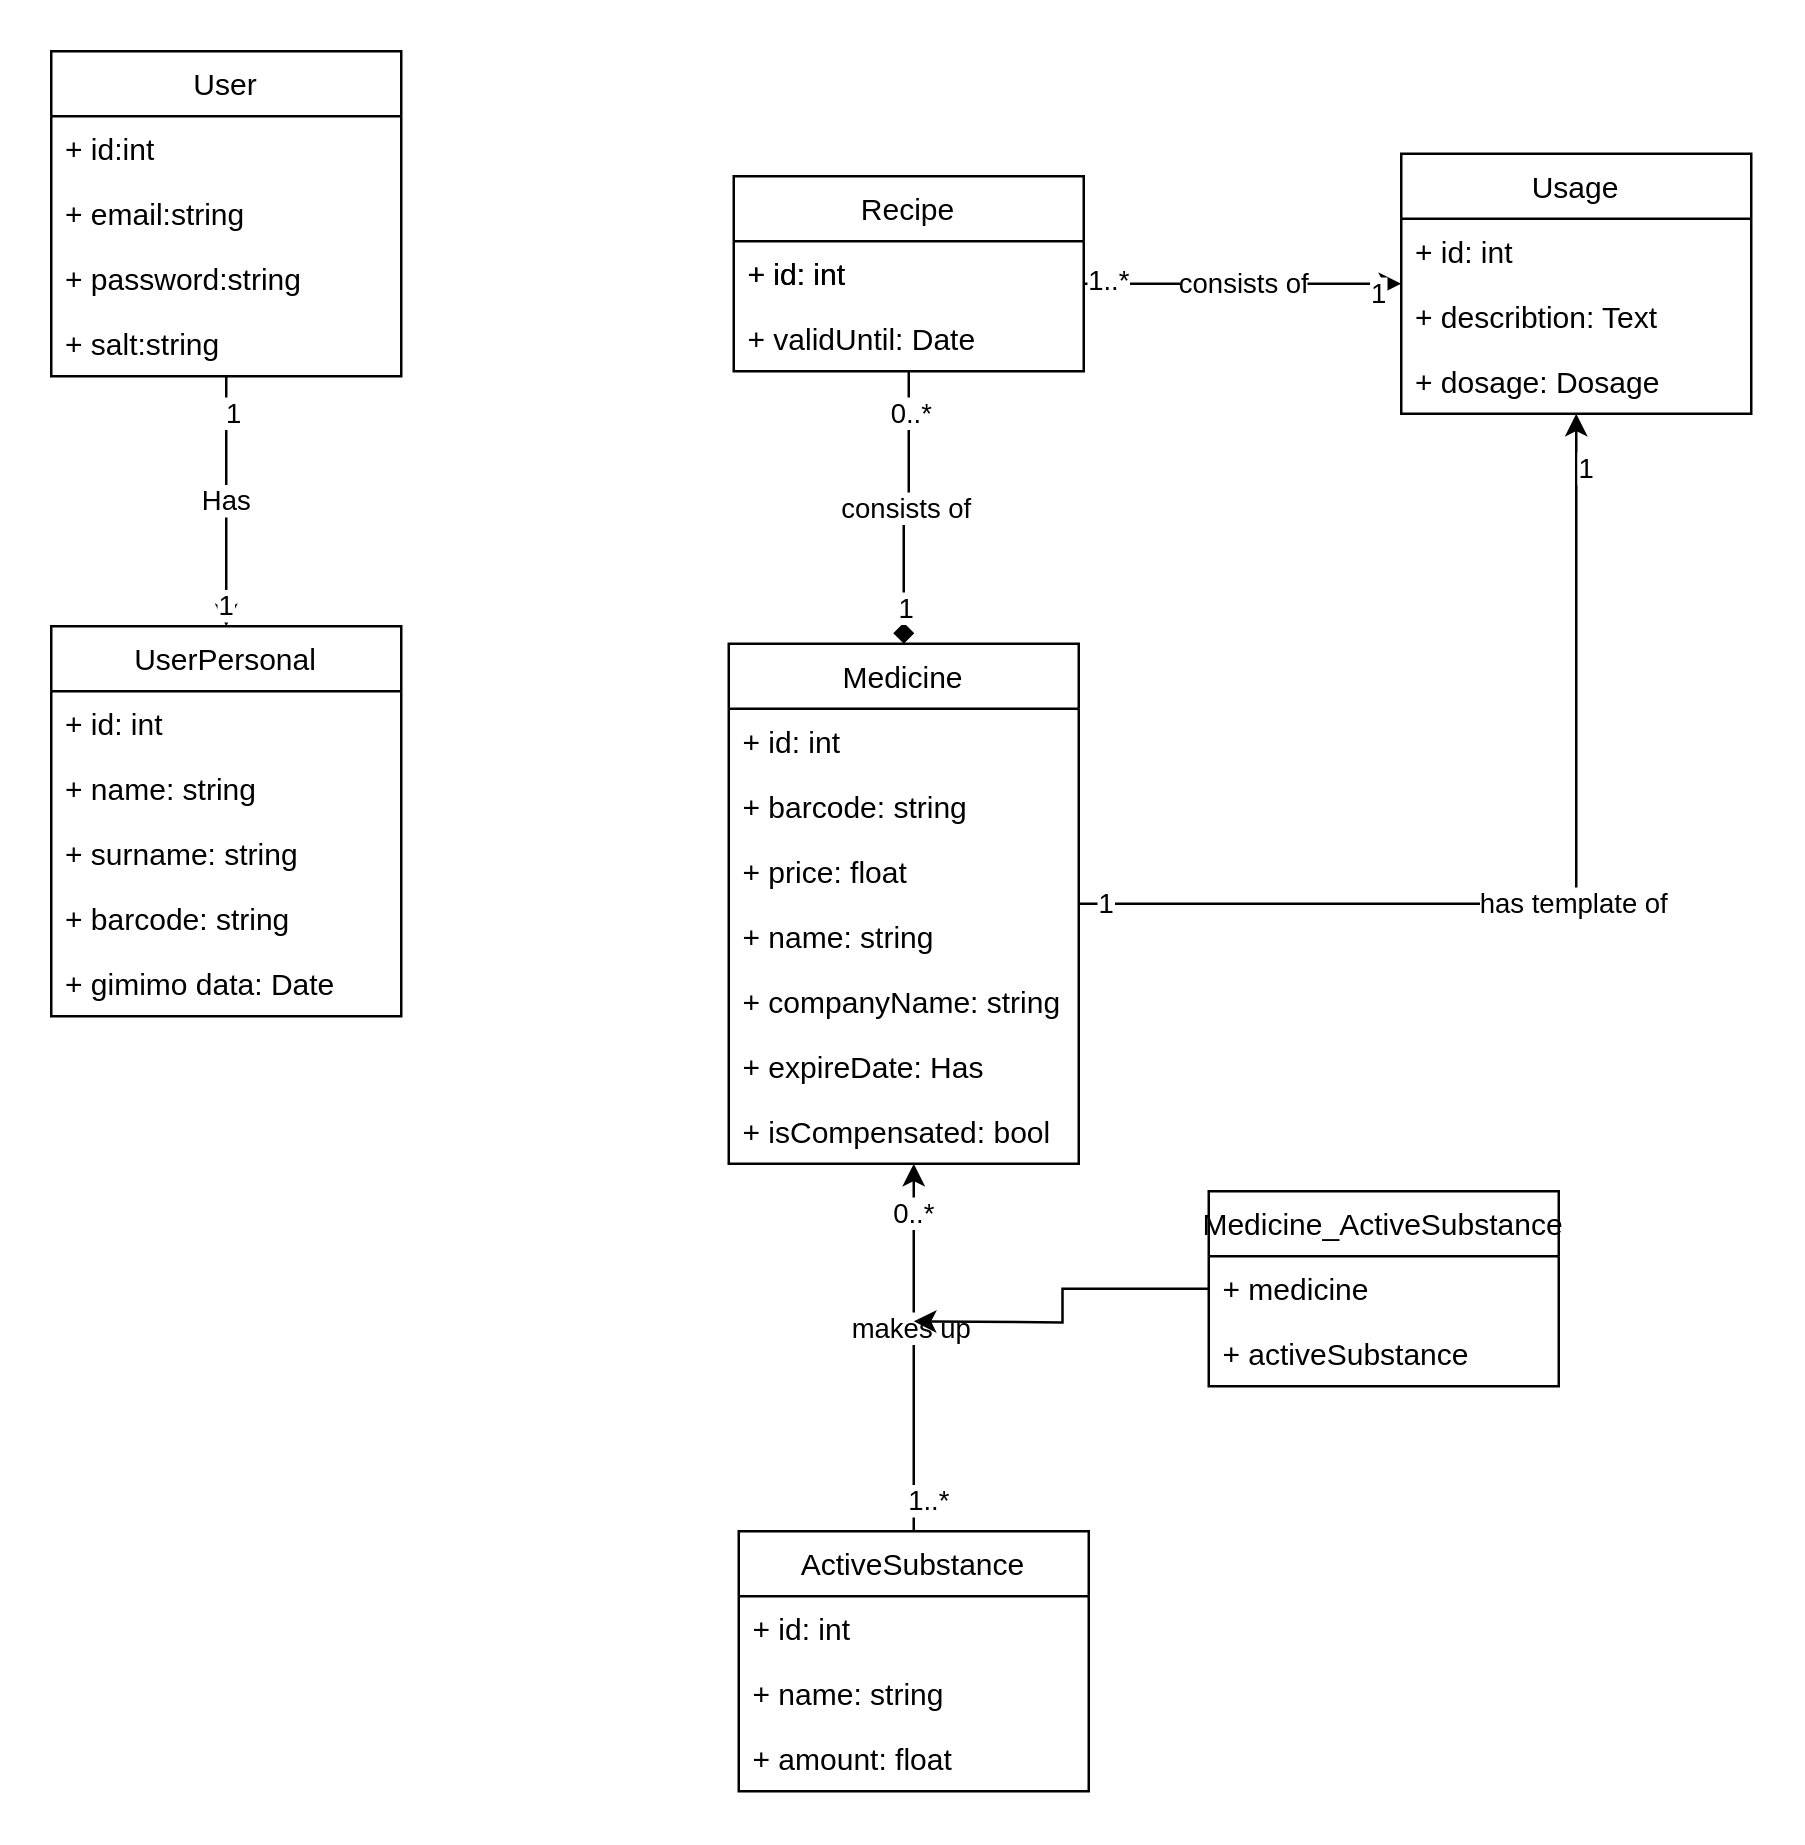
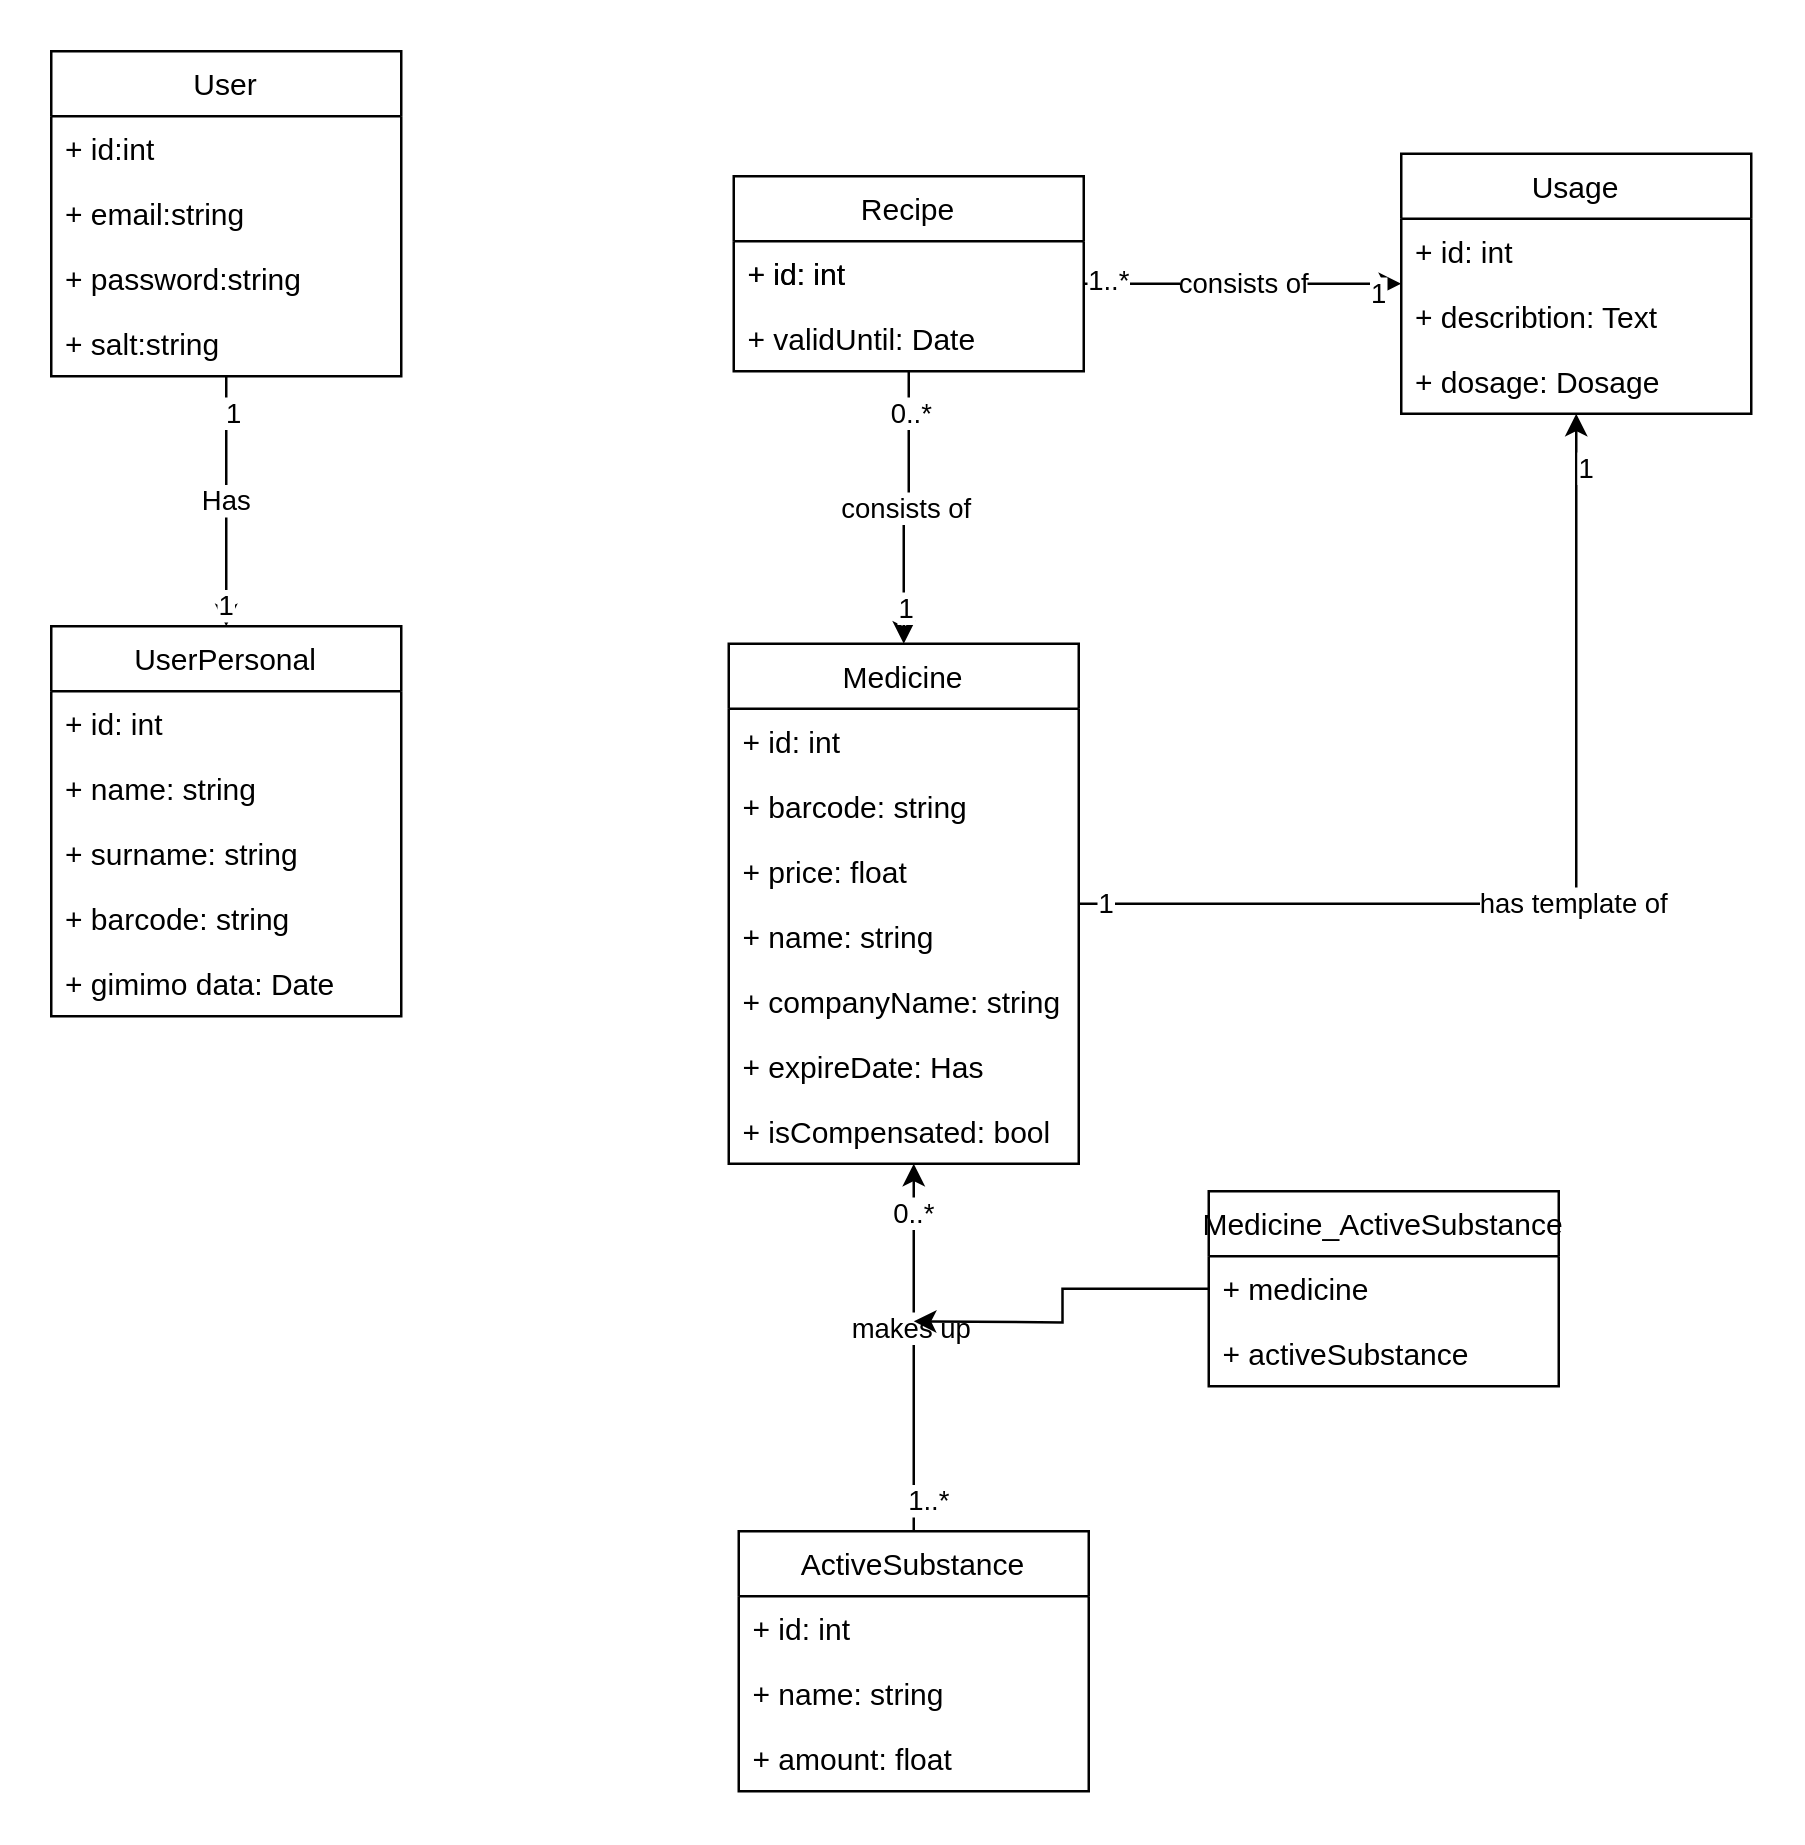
edge "Recipe" -> "Medicine": arrowhead diamond -> classic
